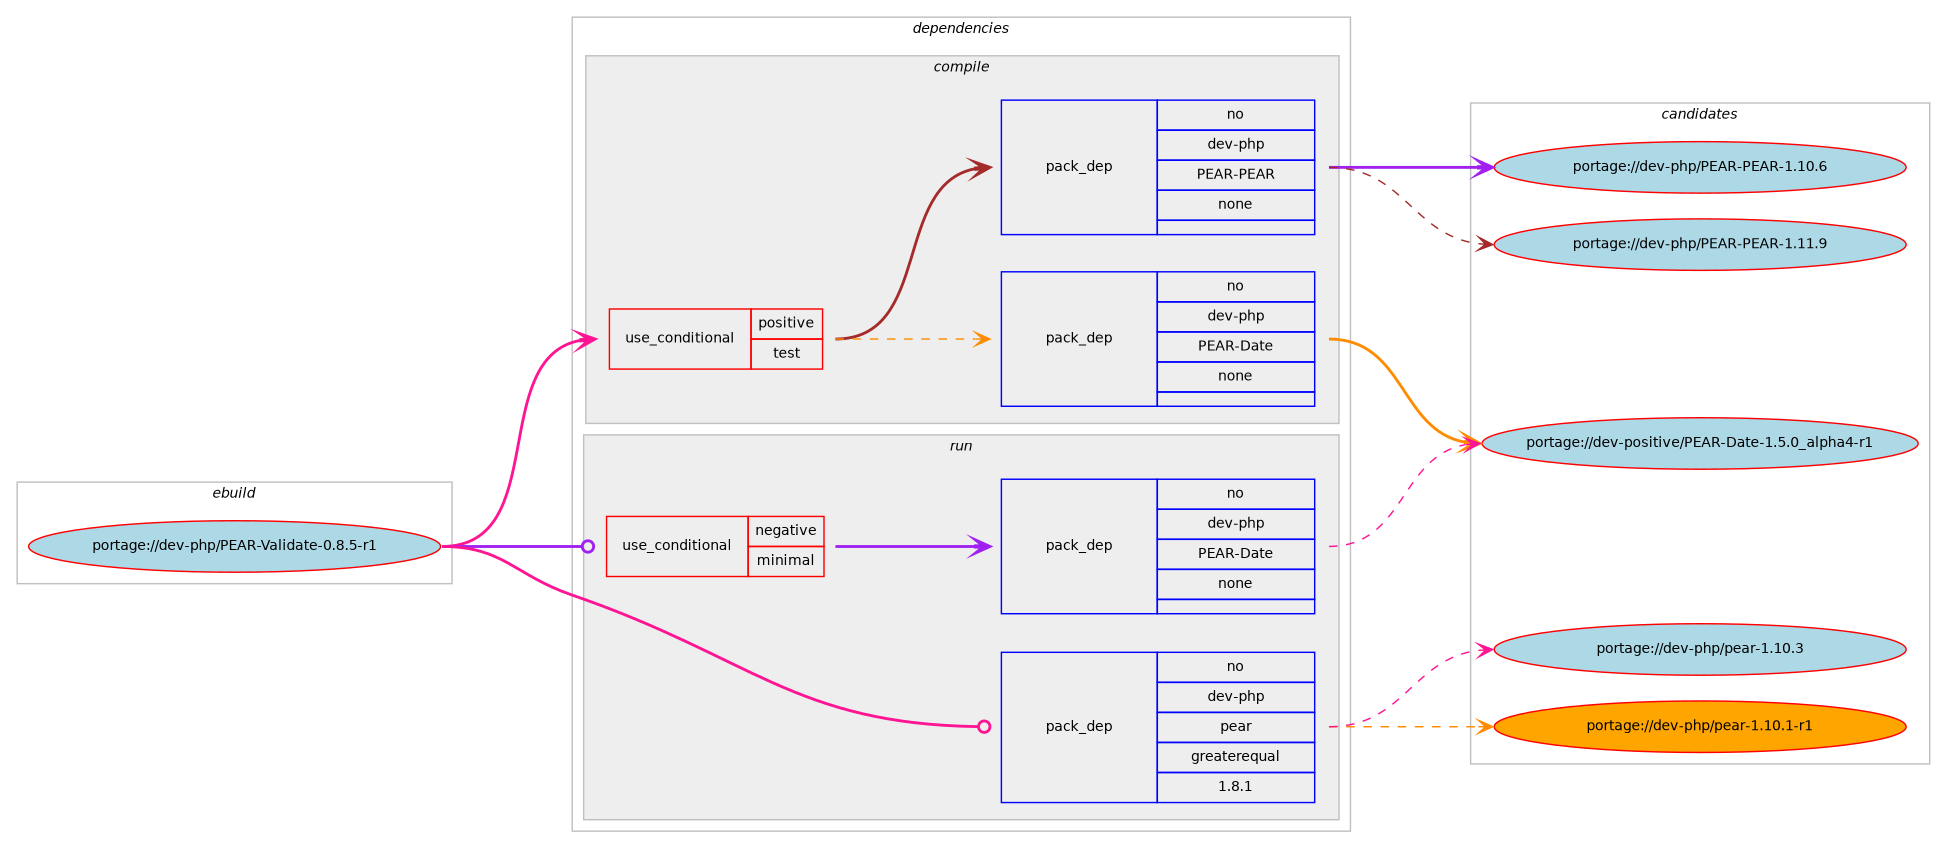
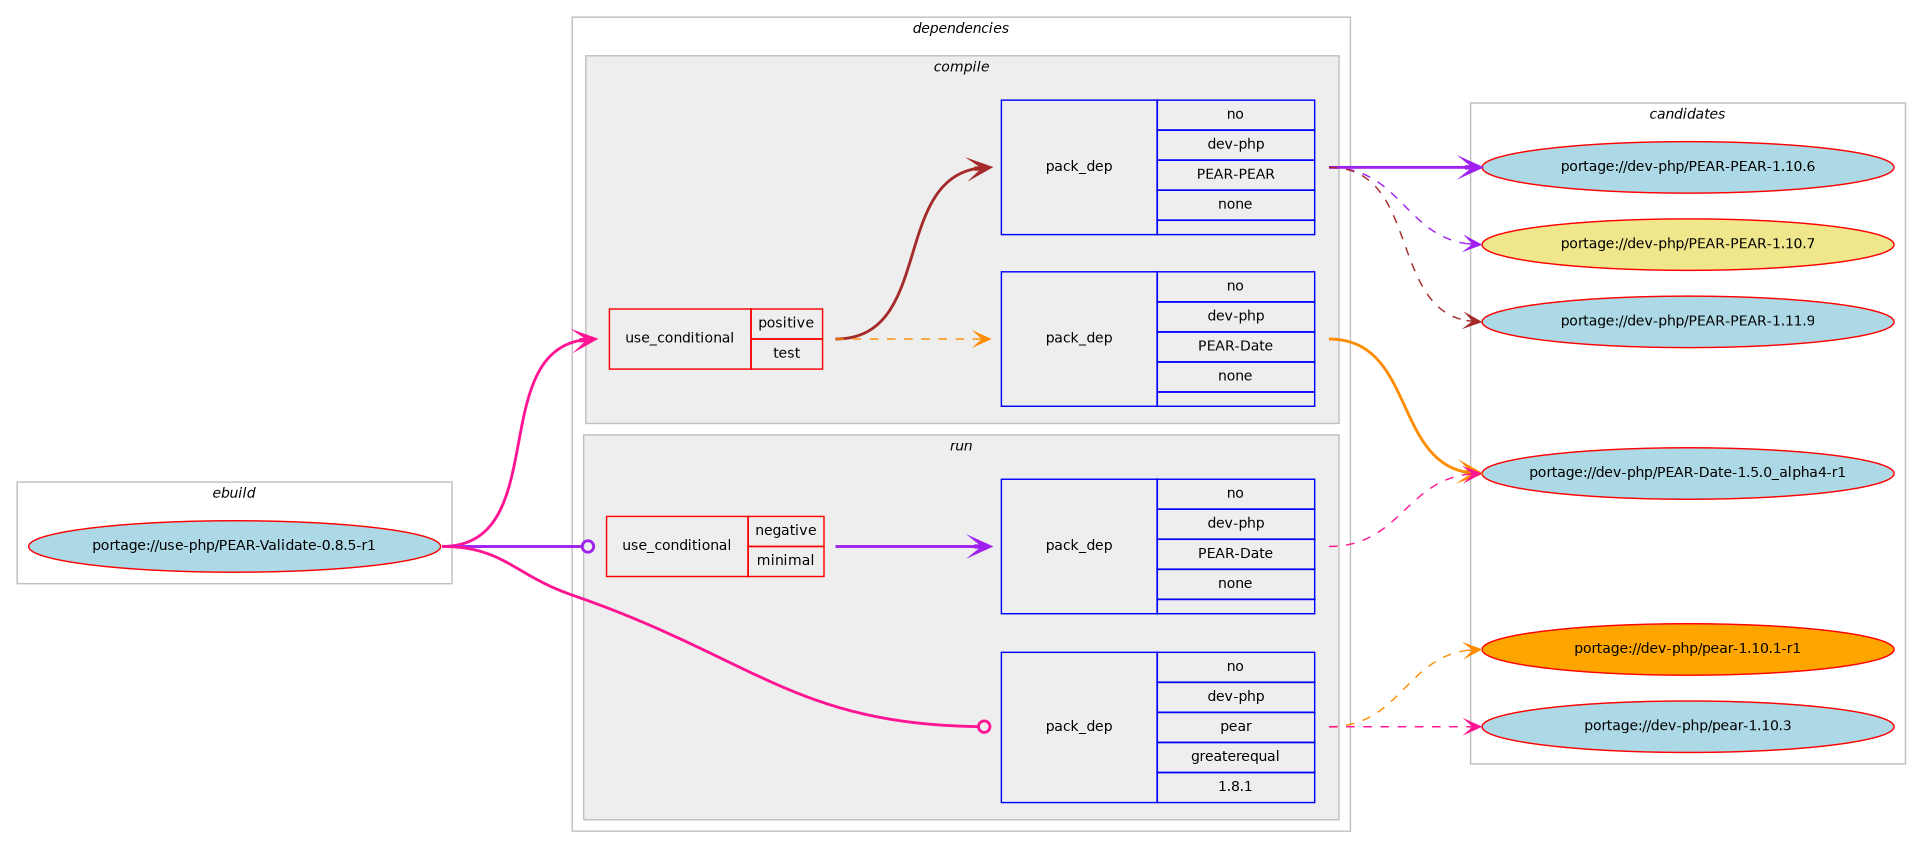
node "portage://dev-php/PEAR-PEAR-1.10.7": added
node "portage://dev-positive/PEAR-Date-1.5.0_alpha4-r1": label "portage://dev-positive/PEAR-Date-1.5.0_alpha4-r1" -> "portage://dev-php/PEAR-Date-1.5.0_alpha4-r1"
node "portage://dev-php/PEAR-Validate-0.8.5-r1": label "portage://dev-php/PEAR-Validate-0.8.5-r1" -> "portage://use-php/PEAR-Validate-0.8.5-r1"
